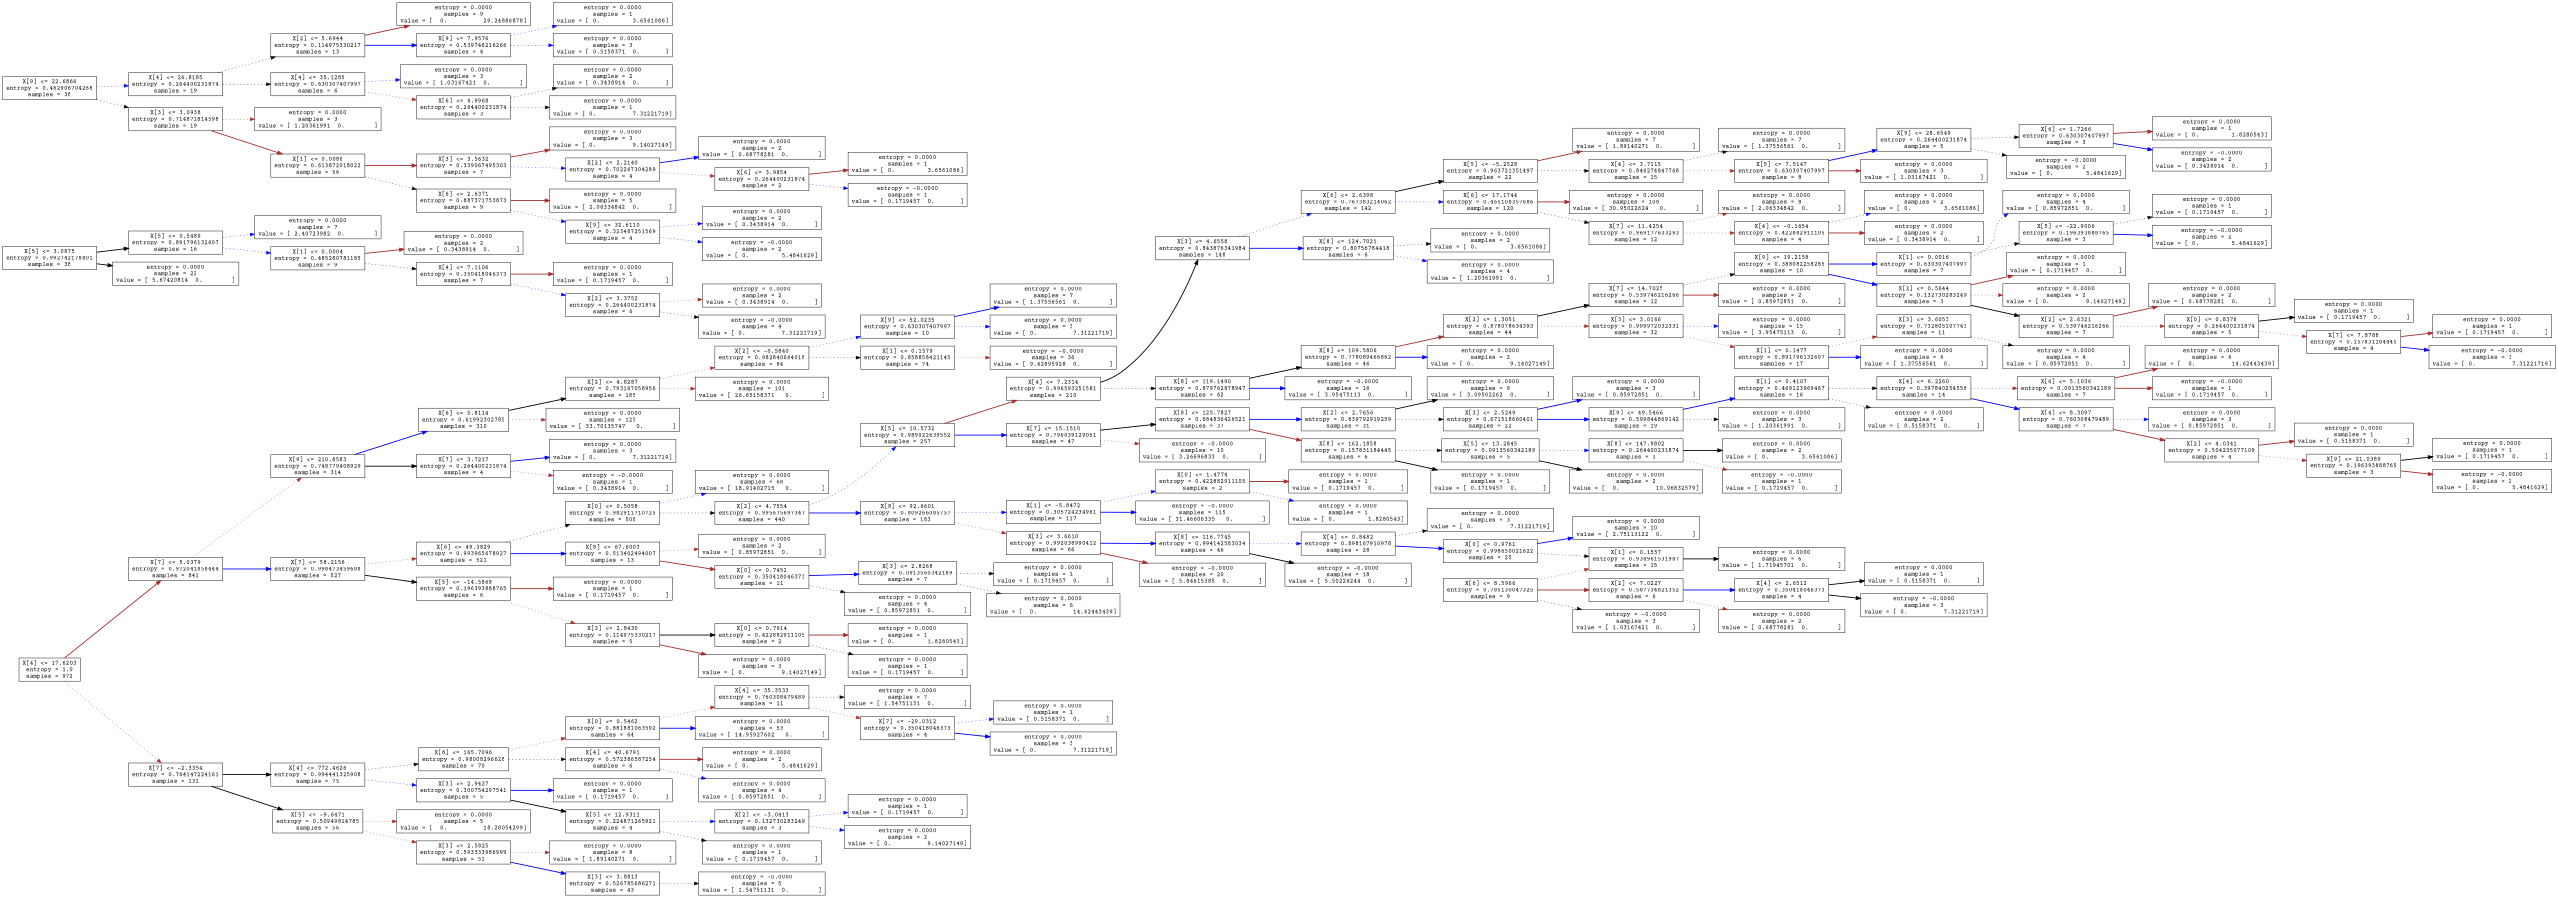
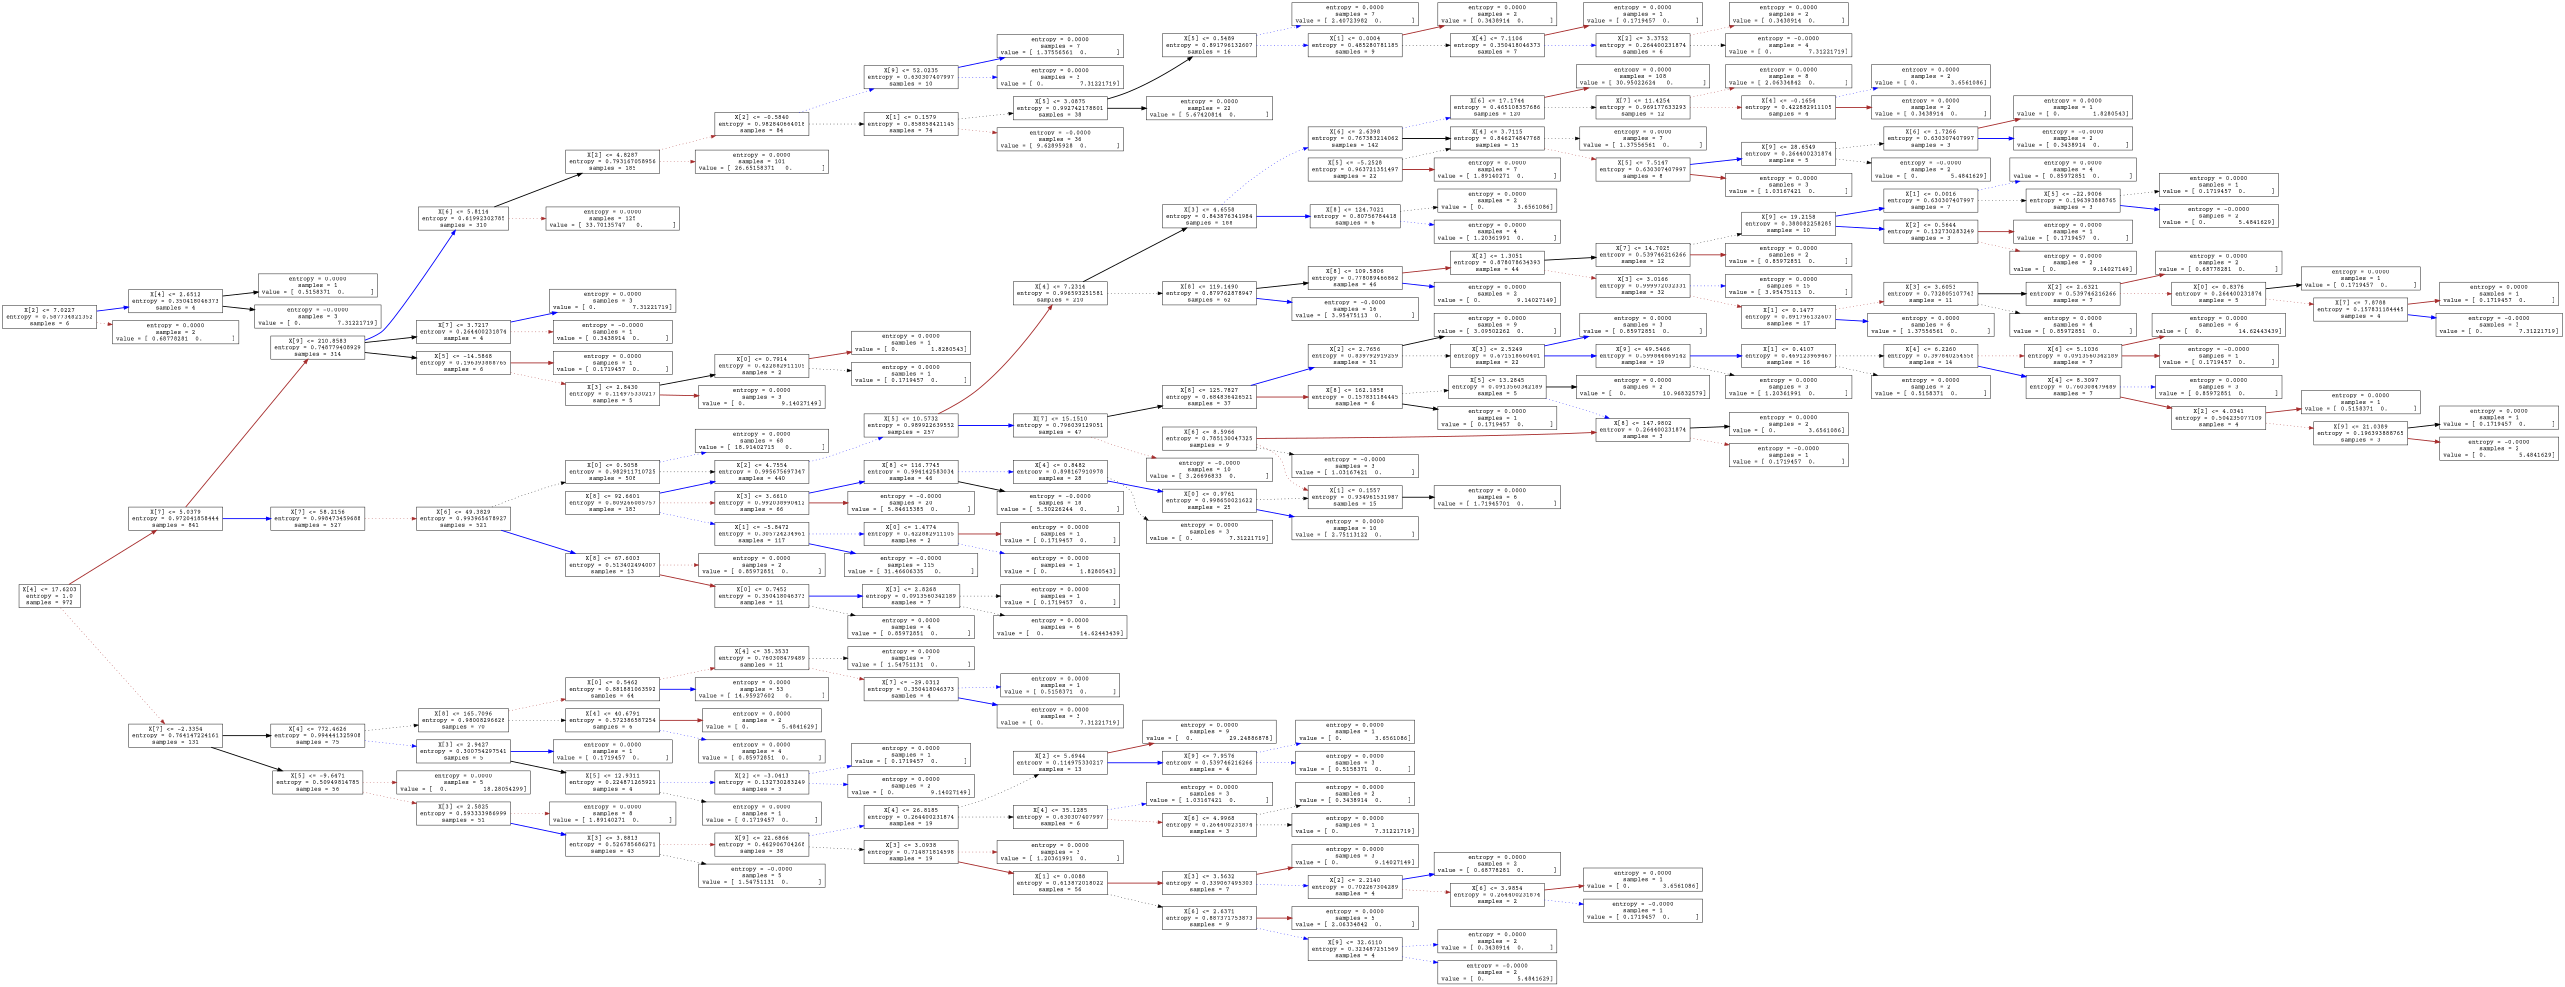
edge "X[1] <= 0.1579 entropy = 0.858858421145 samples = 74" -> "X[5] <= 3.0875 entropy = 0.992742178801 samples = 38": added
edge "X[6] <= 2.6398 entropy = 0.767383214062 samples = 142" -> "X[5] <= -5.2528 entropy = 0.963721351497 samples = 22": now "X[6] <= 2.6398 entropy = 0.767383214062 samples = 142" -> "X[4] <= 3.7115 entropy = 0.846274847768 samples = 15"
node "X[3] <= 4.6558 entropy = 0.843876341984 samples = 148": label "X[3] <= 4.6558 entropy = 0.843876341984 samples = 148" -> "X[3] <= 4.6558 entropy = 0.843876341984 samples = 188"
edge "X[2] <= 0.5644 entropy = 0.132730283249 samples = 3" -> "X[2] <= 2.6321 entropy = 0.539746216266 samples = 7": now "X[3] <= 3.6053 entropy = 0.732805107743 samples = 11" -> "X[2] <= 2.6321 entropy = 0.539746216266 samples = 7"
edge "X[2] <= 4.7554 entropy = 0.995675697347 samples = 440" -> "X[8] <= 92.6601 entropy = 0.809266085757 samples = 183": reversed
edge "X[7] <= 5.0379 entropy = 0.972041858444 samples = 841" -> "X[9] <= 210.8583 entropy = 0.748779408929 samples = 314": style dotted -> bold
edge "X[7] <= 58.2156 entropy = 0.998473459688 samples = 527" -> "X[5] <= -14.5868 entropy = 0.196393888765 samples = 6": now "X[9] <= 210.8583 entropy = 0.748779408929 samples = 314" -> "X[5] <= -14.5868 entropy = 0.196393888765 samples = 6"
edge "X[6] <= 8.5966 entropy = 0.785130047325 samples = 9" -> "X[2] <= 7.0227 entropy = 0.587734821352 samples = 6": now "X[6] <= 8.5966 entropy = 0.785130047325 samples = 9" -> "X[8] <= 147.9802 entropy = 0.264400231874 samples = 3"
edge "X[3] <= 3.8813 entropy = 0.526785686271 samples = 43" -> "X[9] <= 22.6866 entropy = 0.462906704268 samples = 38": added
